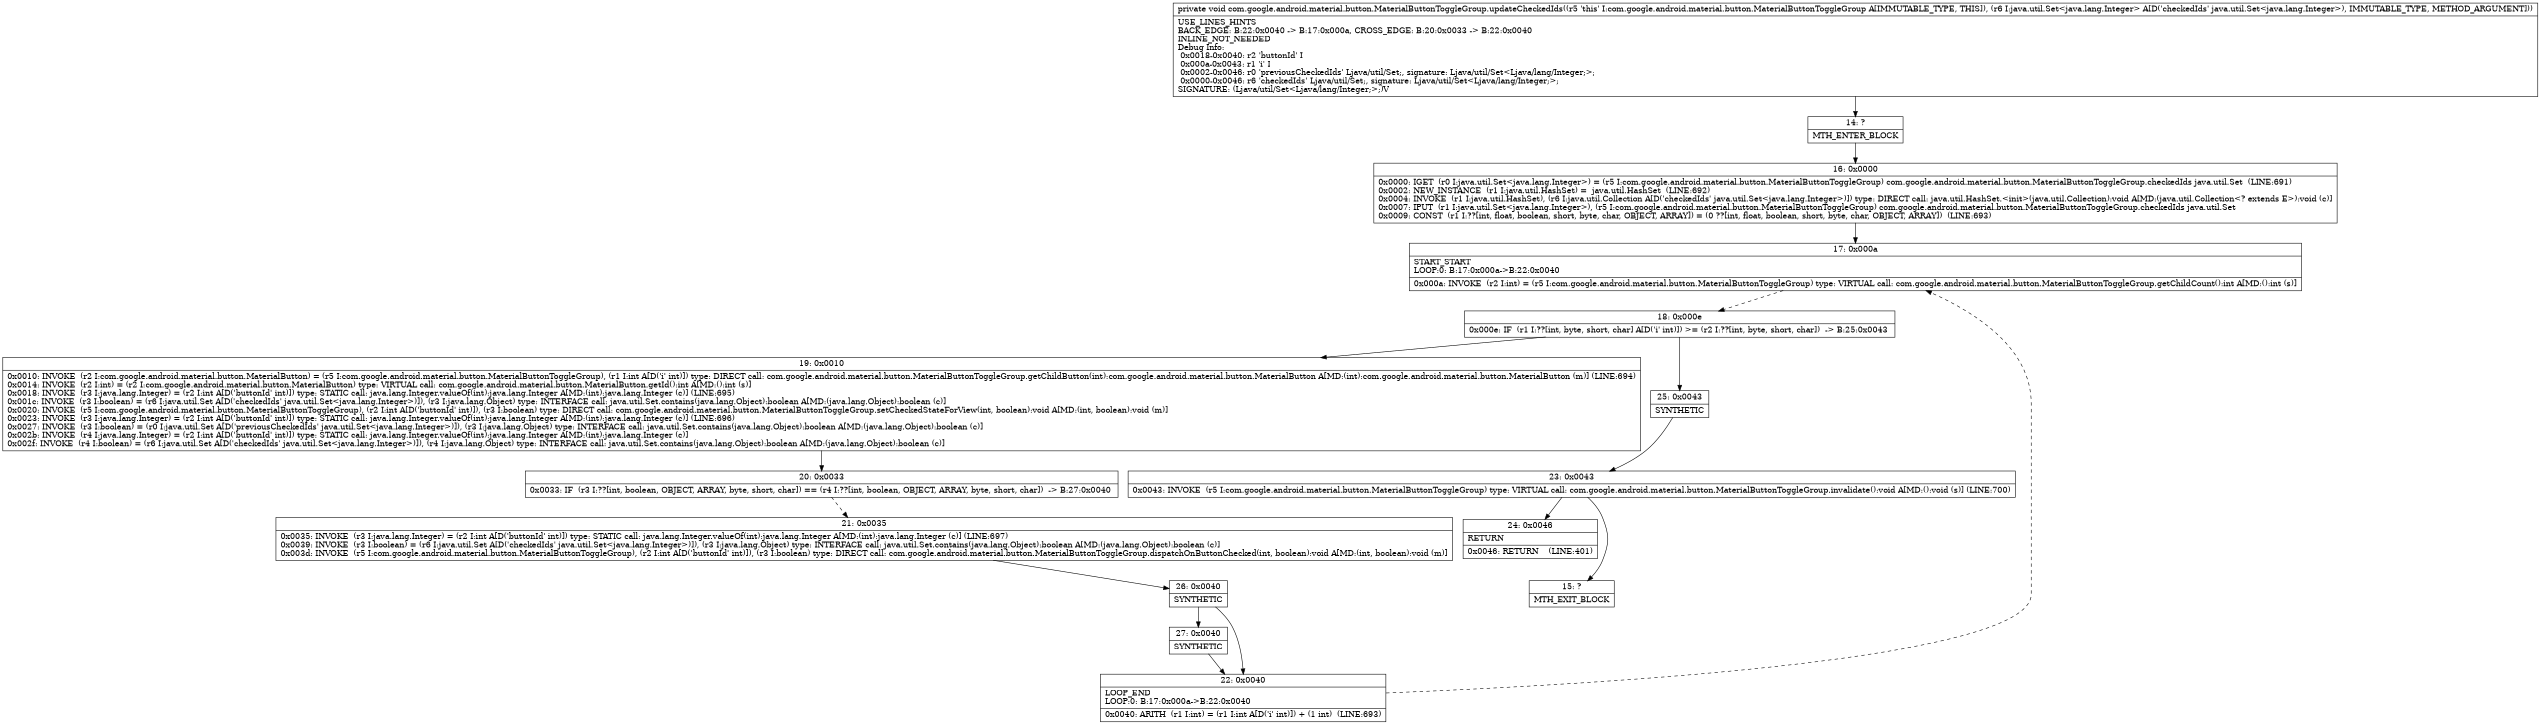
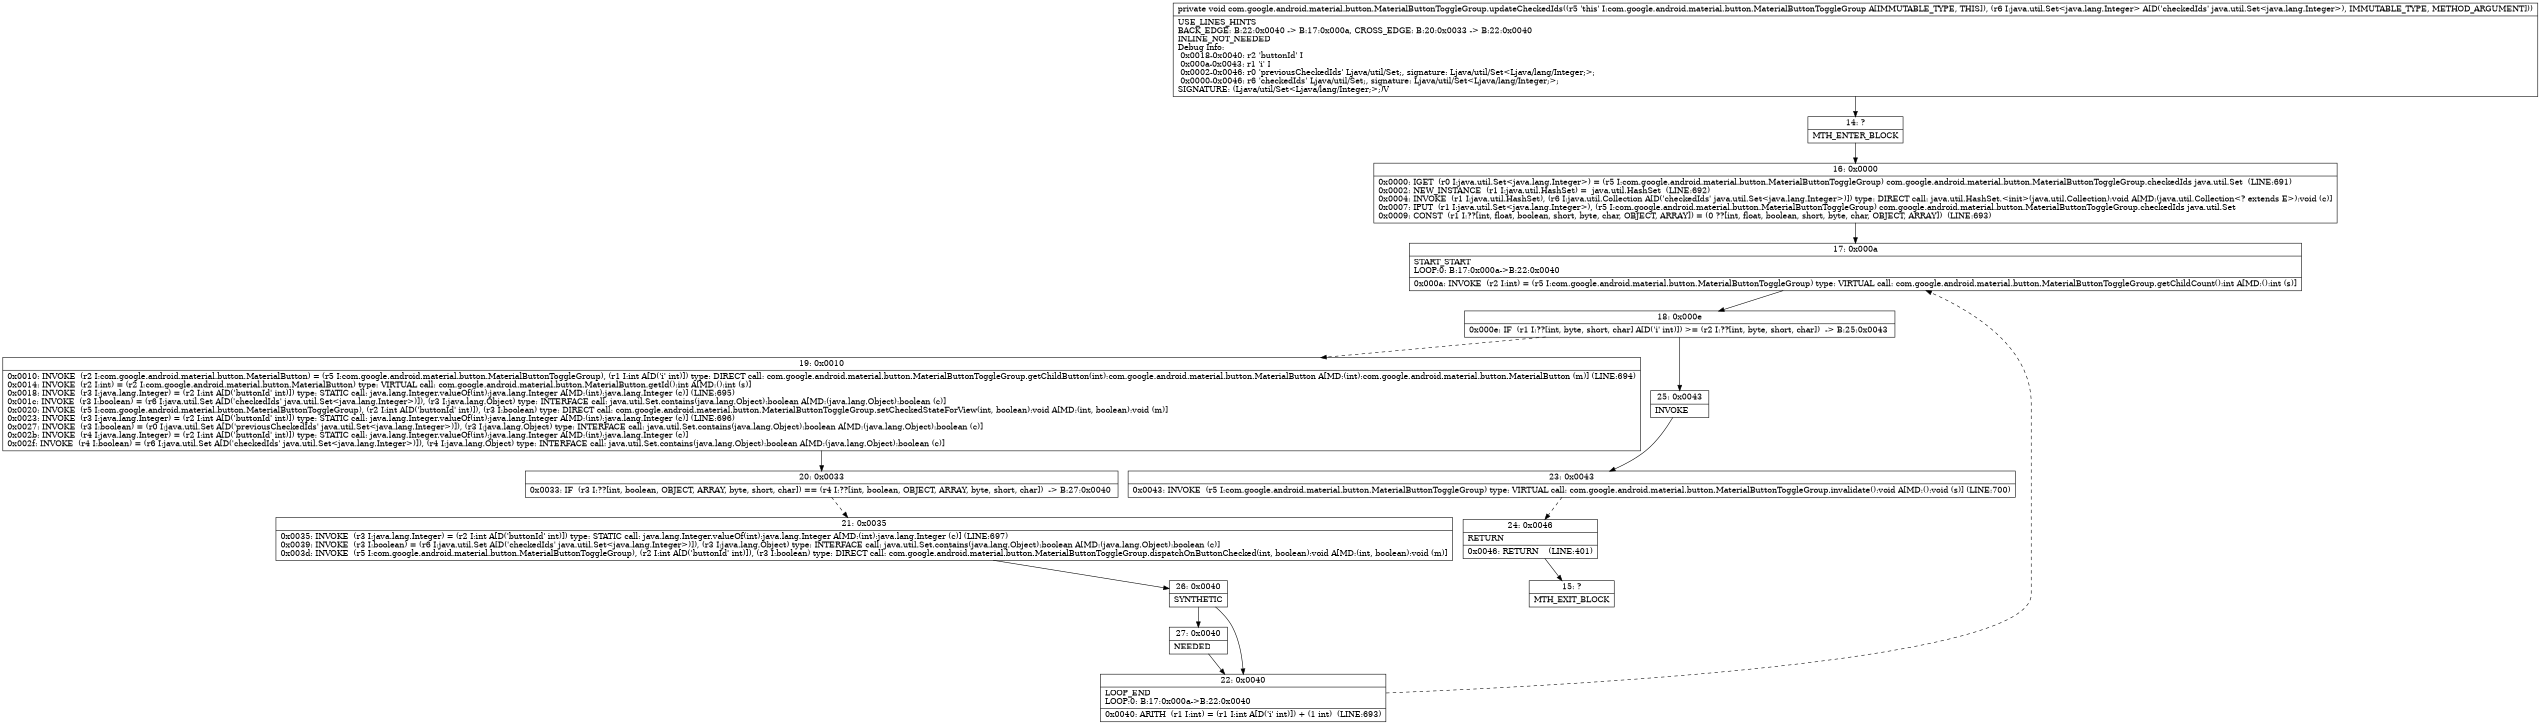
edge "17: 0x000a" -> "18: 0x000e": style dashed -> solid
edge "18: 0x000e" -> "19: 0x0010": style solid -> dashed
node "25: 0x0043": text "SYNTHETIC" -> "INVOKE"
edge "23: 0x0043" -> "24: 0x0046": style solid -> dashed
edge "23: 0x0043" -> "15: ?": now "24: 0x0046" -> "15: ?"
node "27: 0x0040": text "SYNTHETIC" -> "NEEDED"
